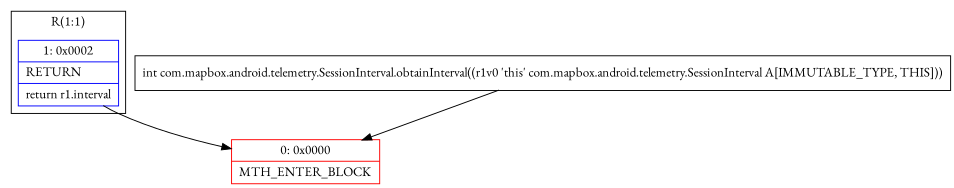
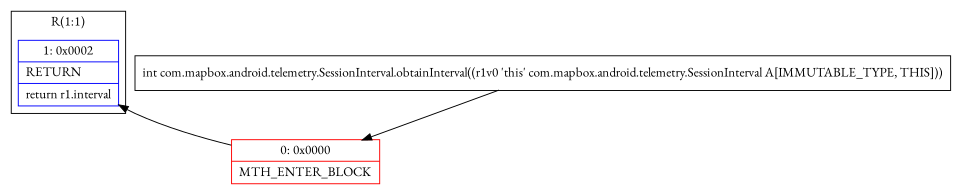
edge "1: 0x0002" -> "0: 0x0000": reversed
